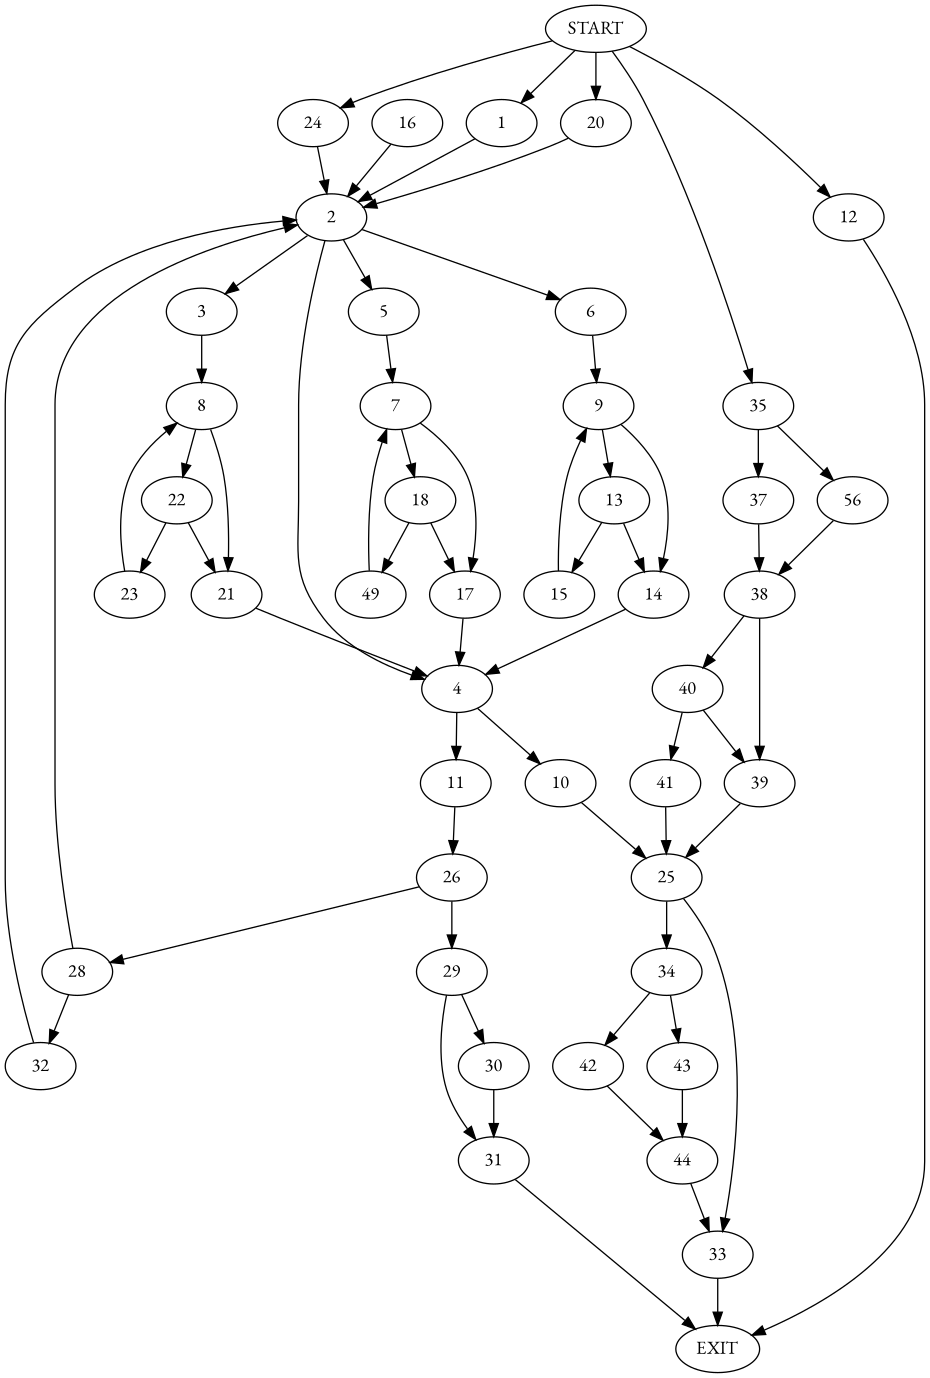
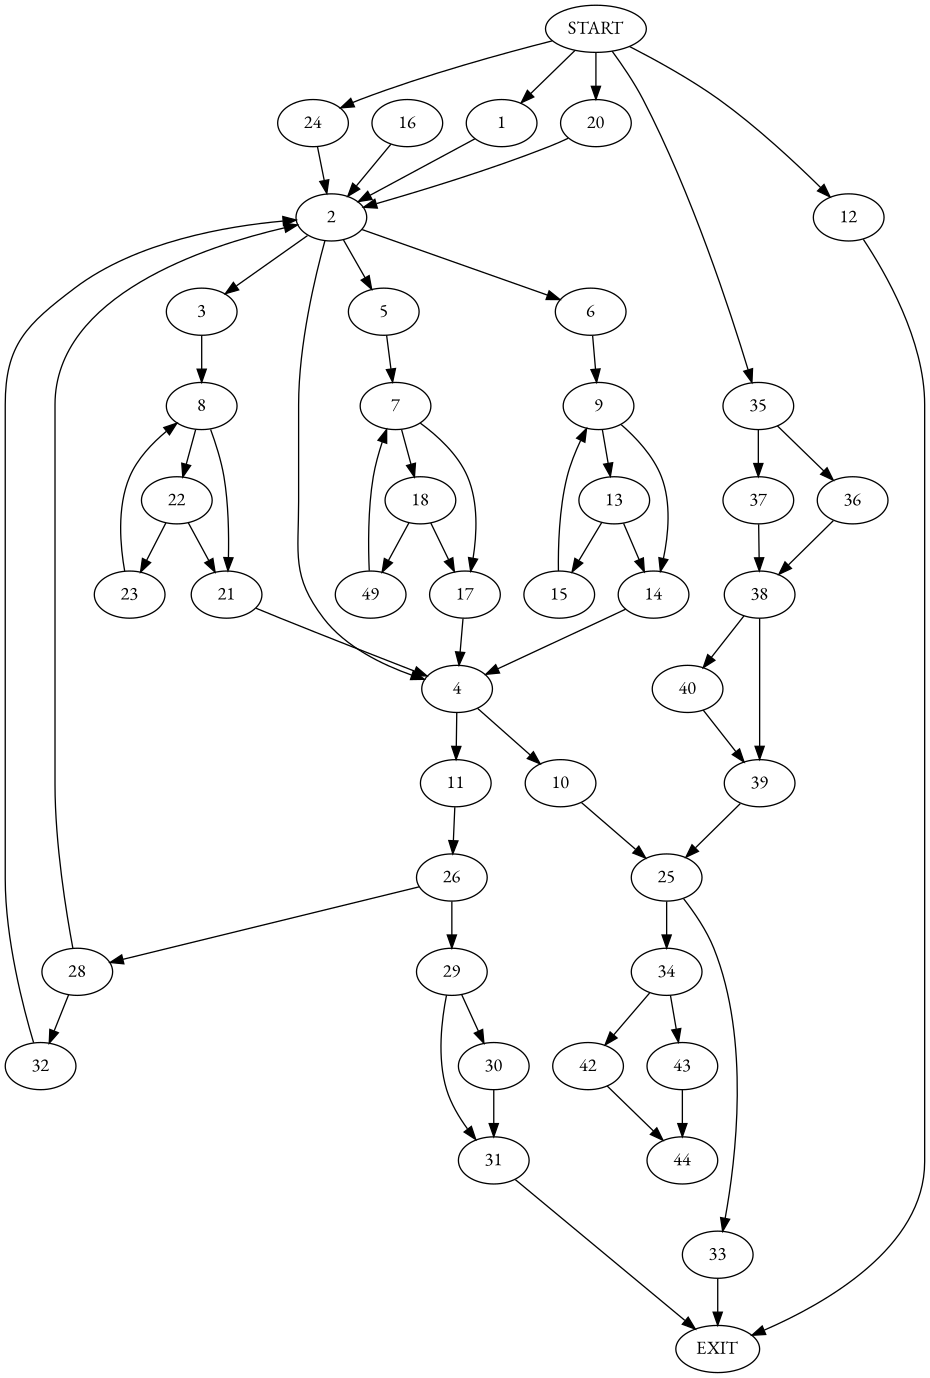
node "56": label "56" -> "36"
node "41": removed
edge "44" -> "33": removed
